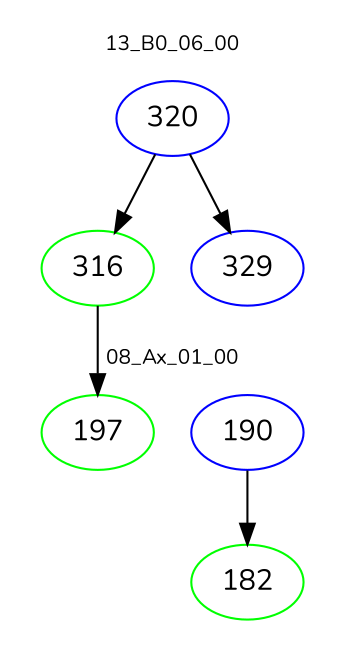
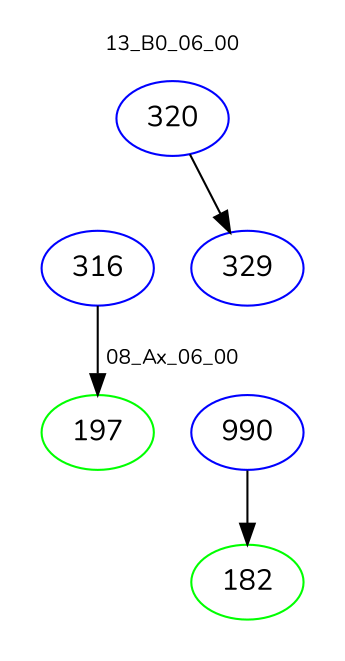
edge "320" -> "316": removed
node "316": color green -> blue
cluster "08_Ax_01_00": label "08_Ax_01_00" -> "08_Ax_06_00"
node "190": label "190" -> "990"
